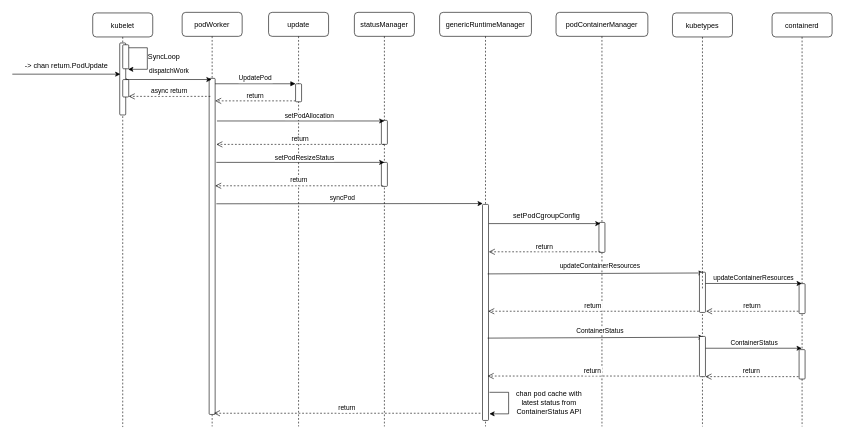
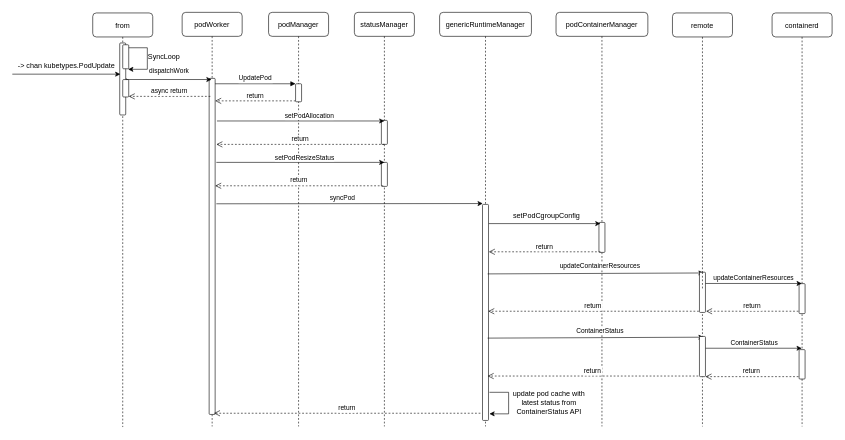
node "kubelet": label "kubelet" -> "from"
node "update": label "update" -> "podManager"
node "kubetypes": label "kubetypes" -> "remote"
node "-> chan return.PodUpdate": label "-> chan return.PodUpdate" -> "-> chan kubetypes.PodUpdate"
node "chan pod cache with latest status from ContainerStatus API": label "chan pod cache with latest status from ContainerStatus API" -> "update pod cache with latest status from ContainerStatus API"
